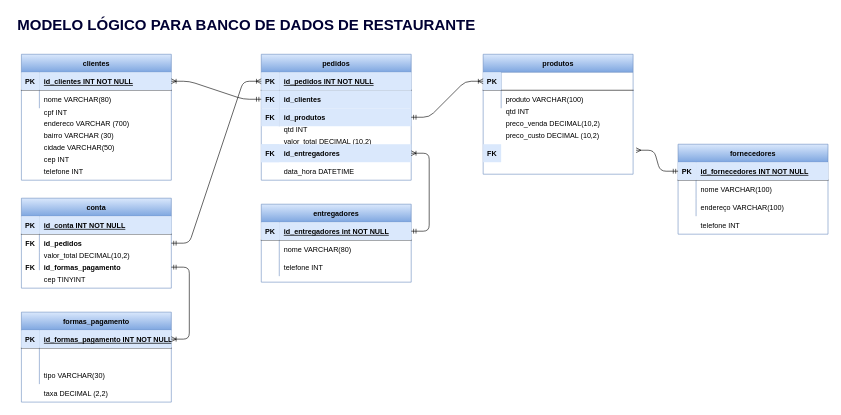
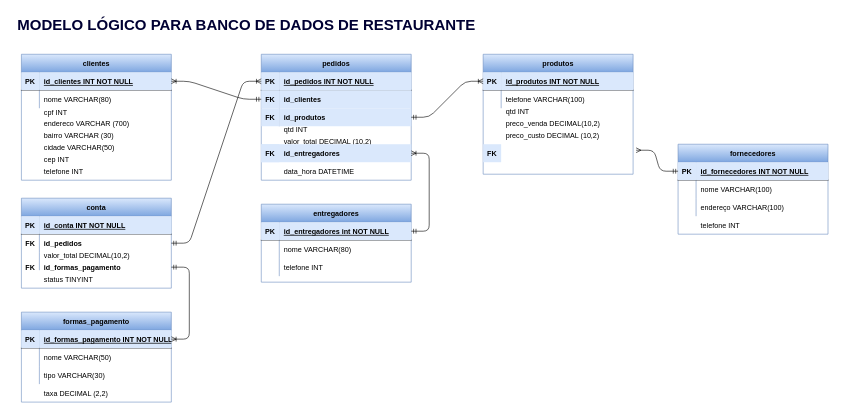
node "id_produtos INT NOT NULL": added
node "produto VARCHAR(100)": label "produto VARCHAR(100)" -> "telefone VARCHAR(100)"
node "cep TINYINT": label "cep TINYINT" -> "status TINYINT"
node "nome VARCHAR(50)": added
